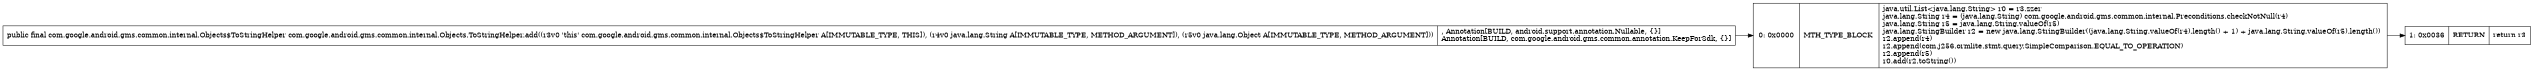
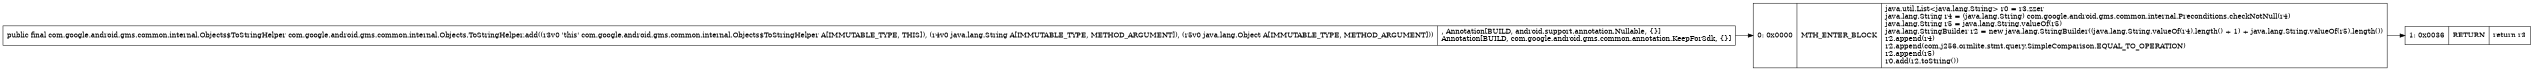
node "0: 0x0000": text "MTH_TYPE_BLOCK" -> "MTH_ENTER_BLOCK"
